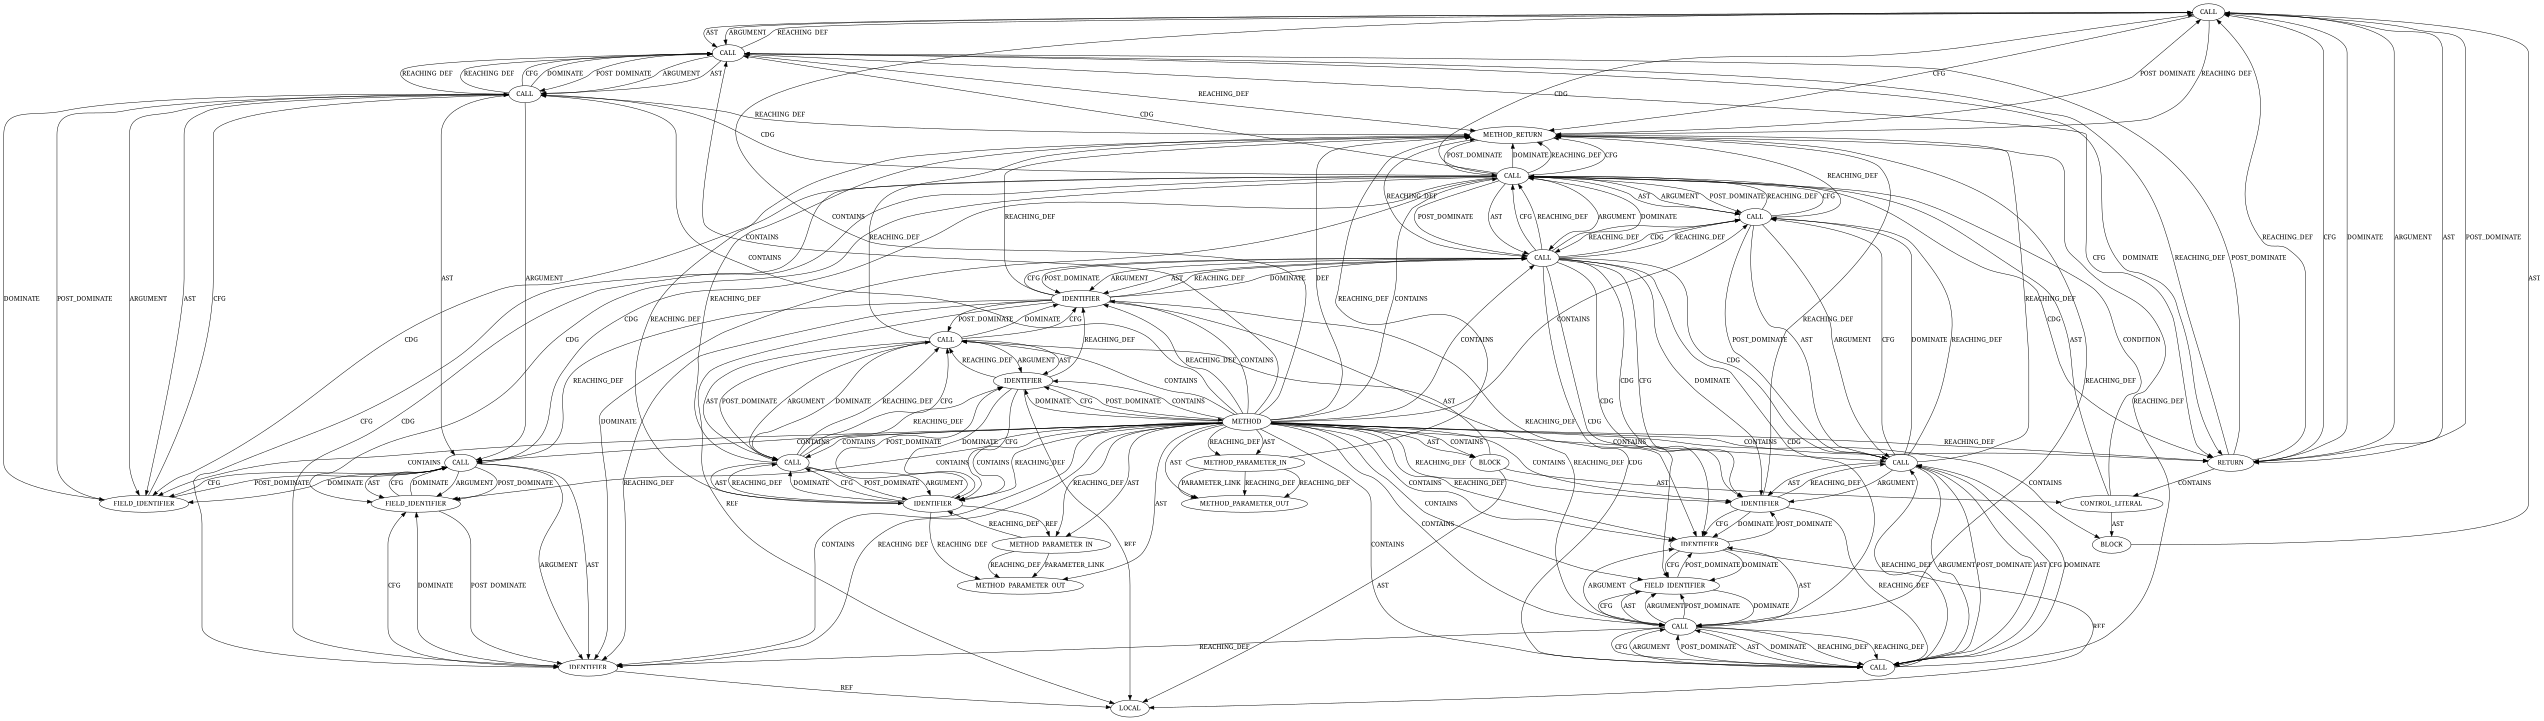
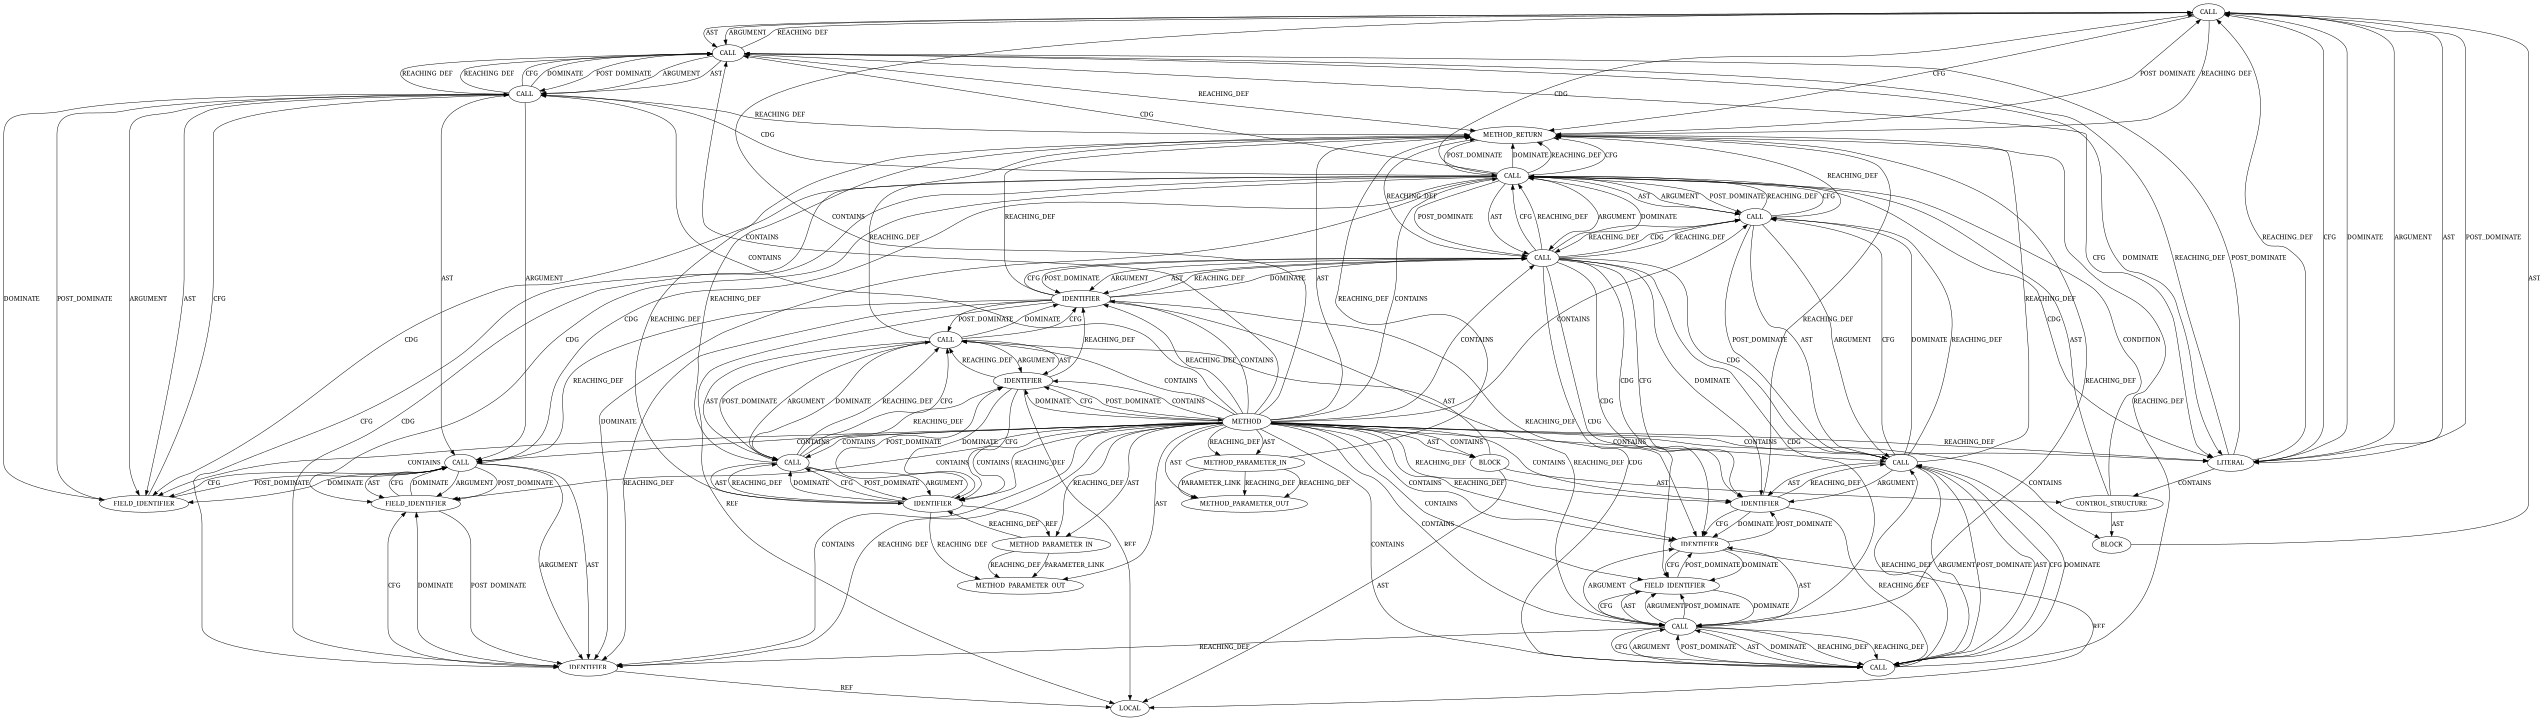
edge "METHOD" -> "METHOD_RETURN": label "DEF" -> "AST"
node "RETURN": label "RETURN" -> "LITERAL"
node "CONTROL_LITERAL": label "CONTROL_LITERAL" -> "CONTROL_STRUCTURE"
